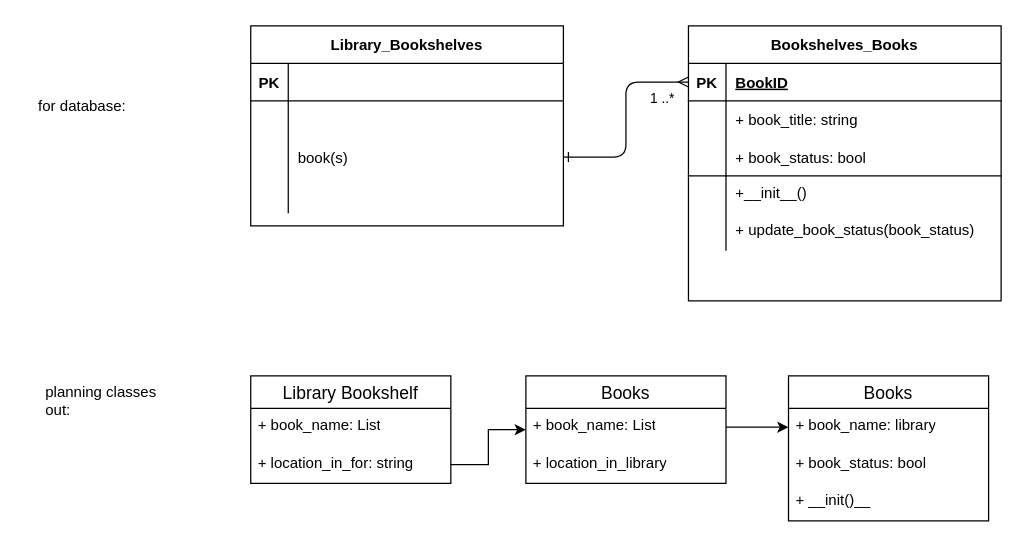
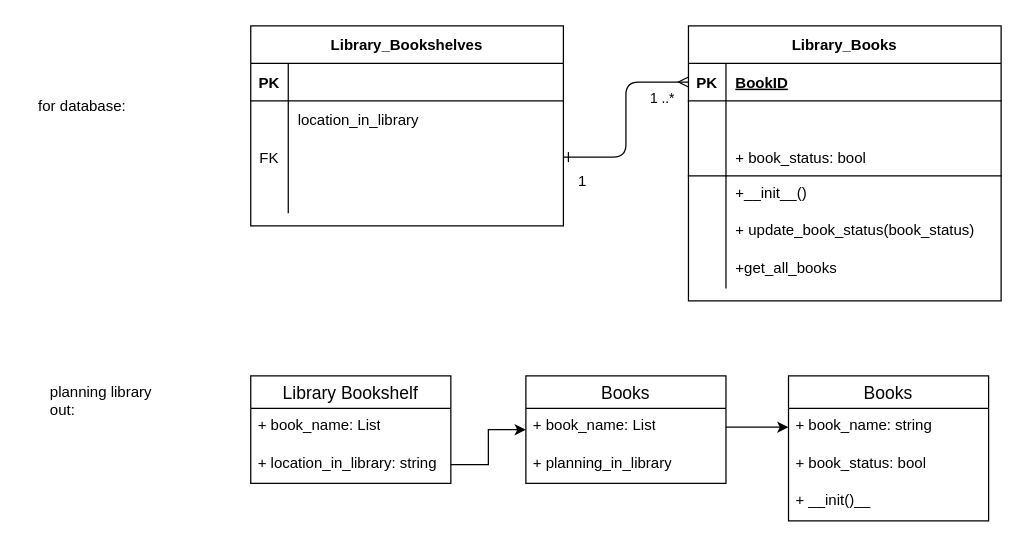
node "Bookshelves_Books": label "Bookshelves_Books" -> "Library_Books"
node "location_in_library": added
node "+ book_title: string": removed
node "FK": added
node "book(s)": removed
node "1": added
node "+get_all_books": added
node "planning classes out:": label "planning classes out:" -> "planning library out:"
node "+ book_name: library": label "+ book_name: library" -> "+ book_name: string"
node "+ location_in_for: string": label "+ location_in_for: string" -> "+ location_in_library: string"
node "+ location_in_library": label "+ location_in_library" -> "+ planning_in_library"
